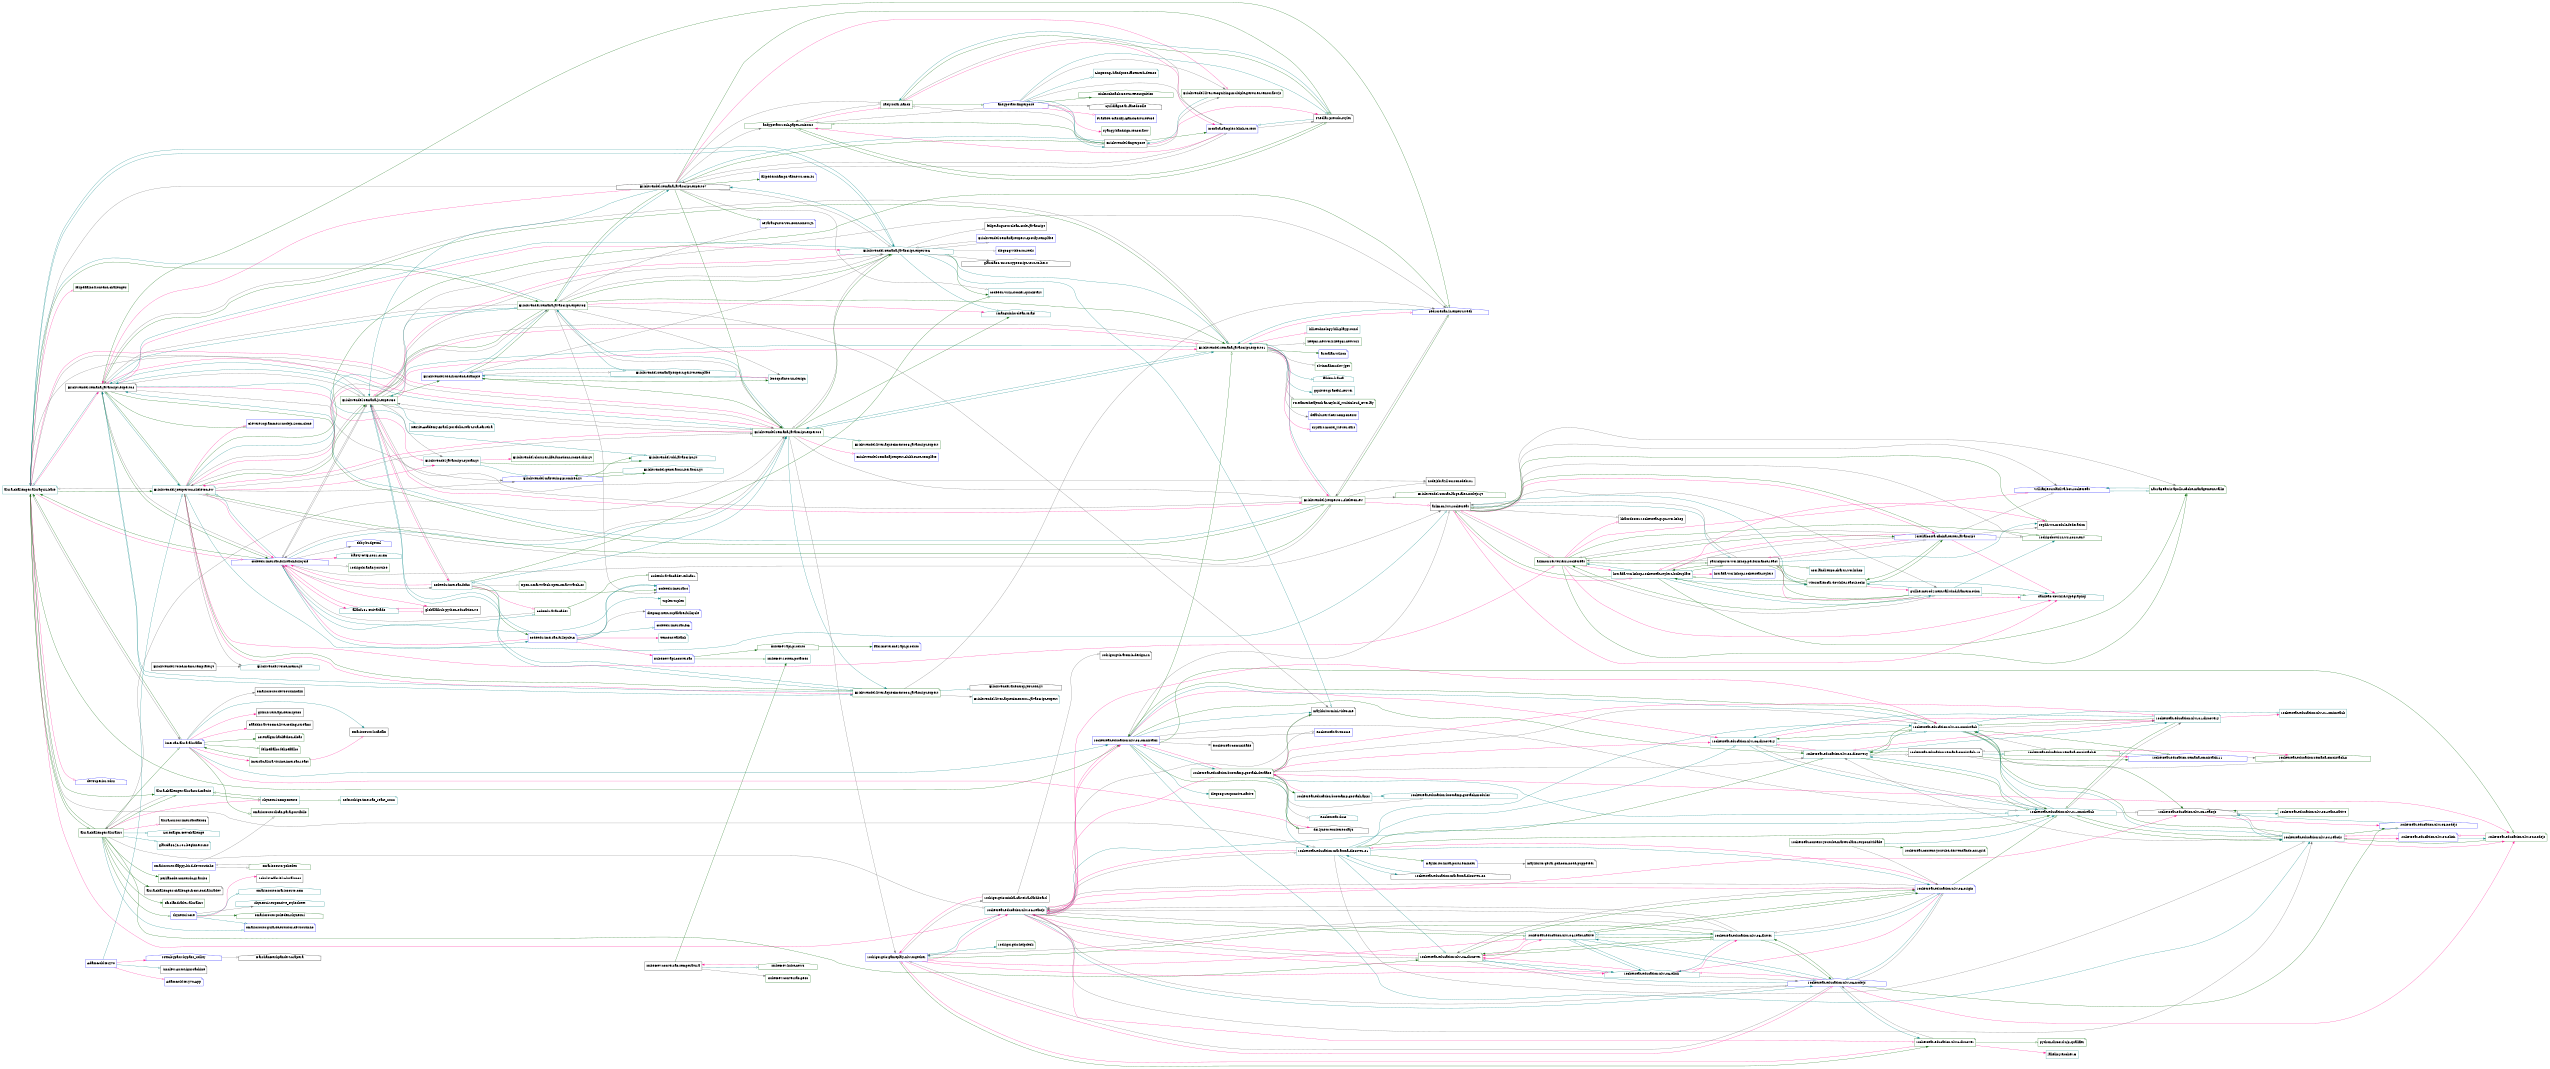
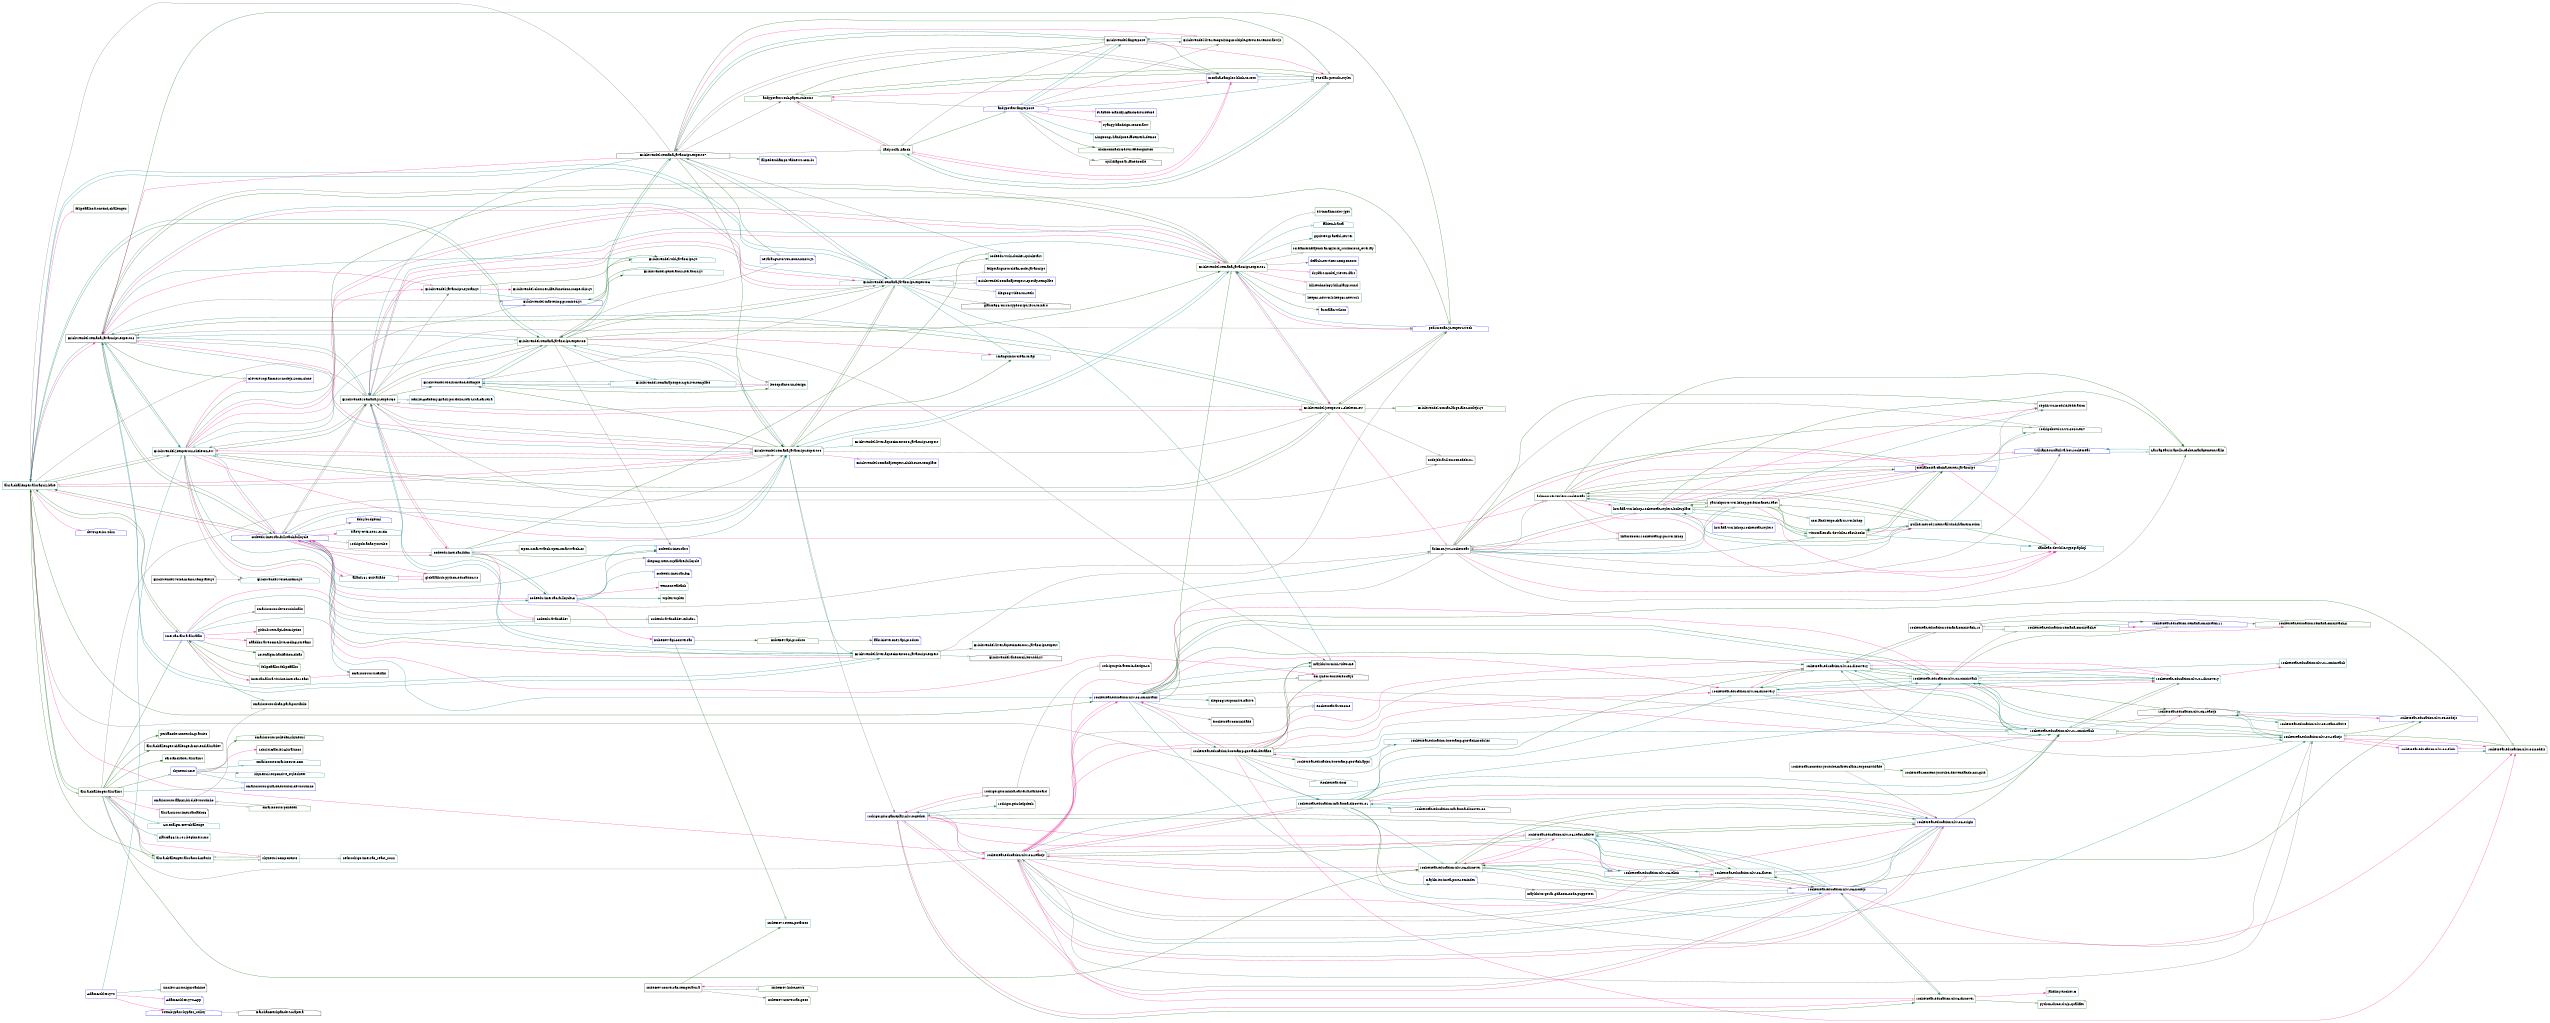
edge "monaca-samples/blink-to-text" -> "liady/solar-hands": color gray40 -> deeppink
edge "askmon/serverless-rocketseat" -> "askmon/jwt-rocketseat": removed
